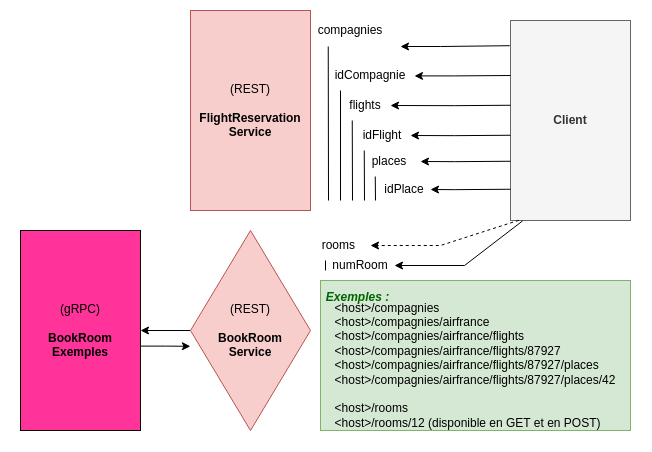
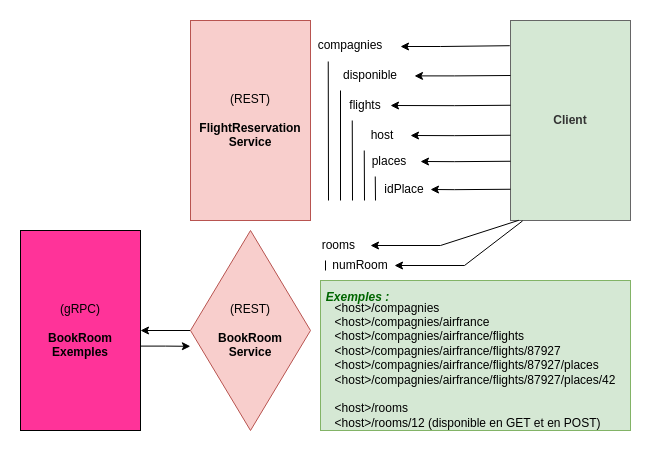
node "compagnies": moved (351, 31) -> (351, 46)
node "idCompagnie": label "idCompagnie" -> "disponible"
node "(REST) FlightReservation Service": moved (251, 111) -> (251, 121)
node "Client": fillcolor #f5f5f5 -> #d5e8d4
node "idFlight": label "idFlight" -> "host"
edge "Client" -> "rooms": style dashed -> solid
